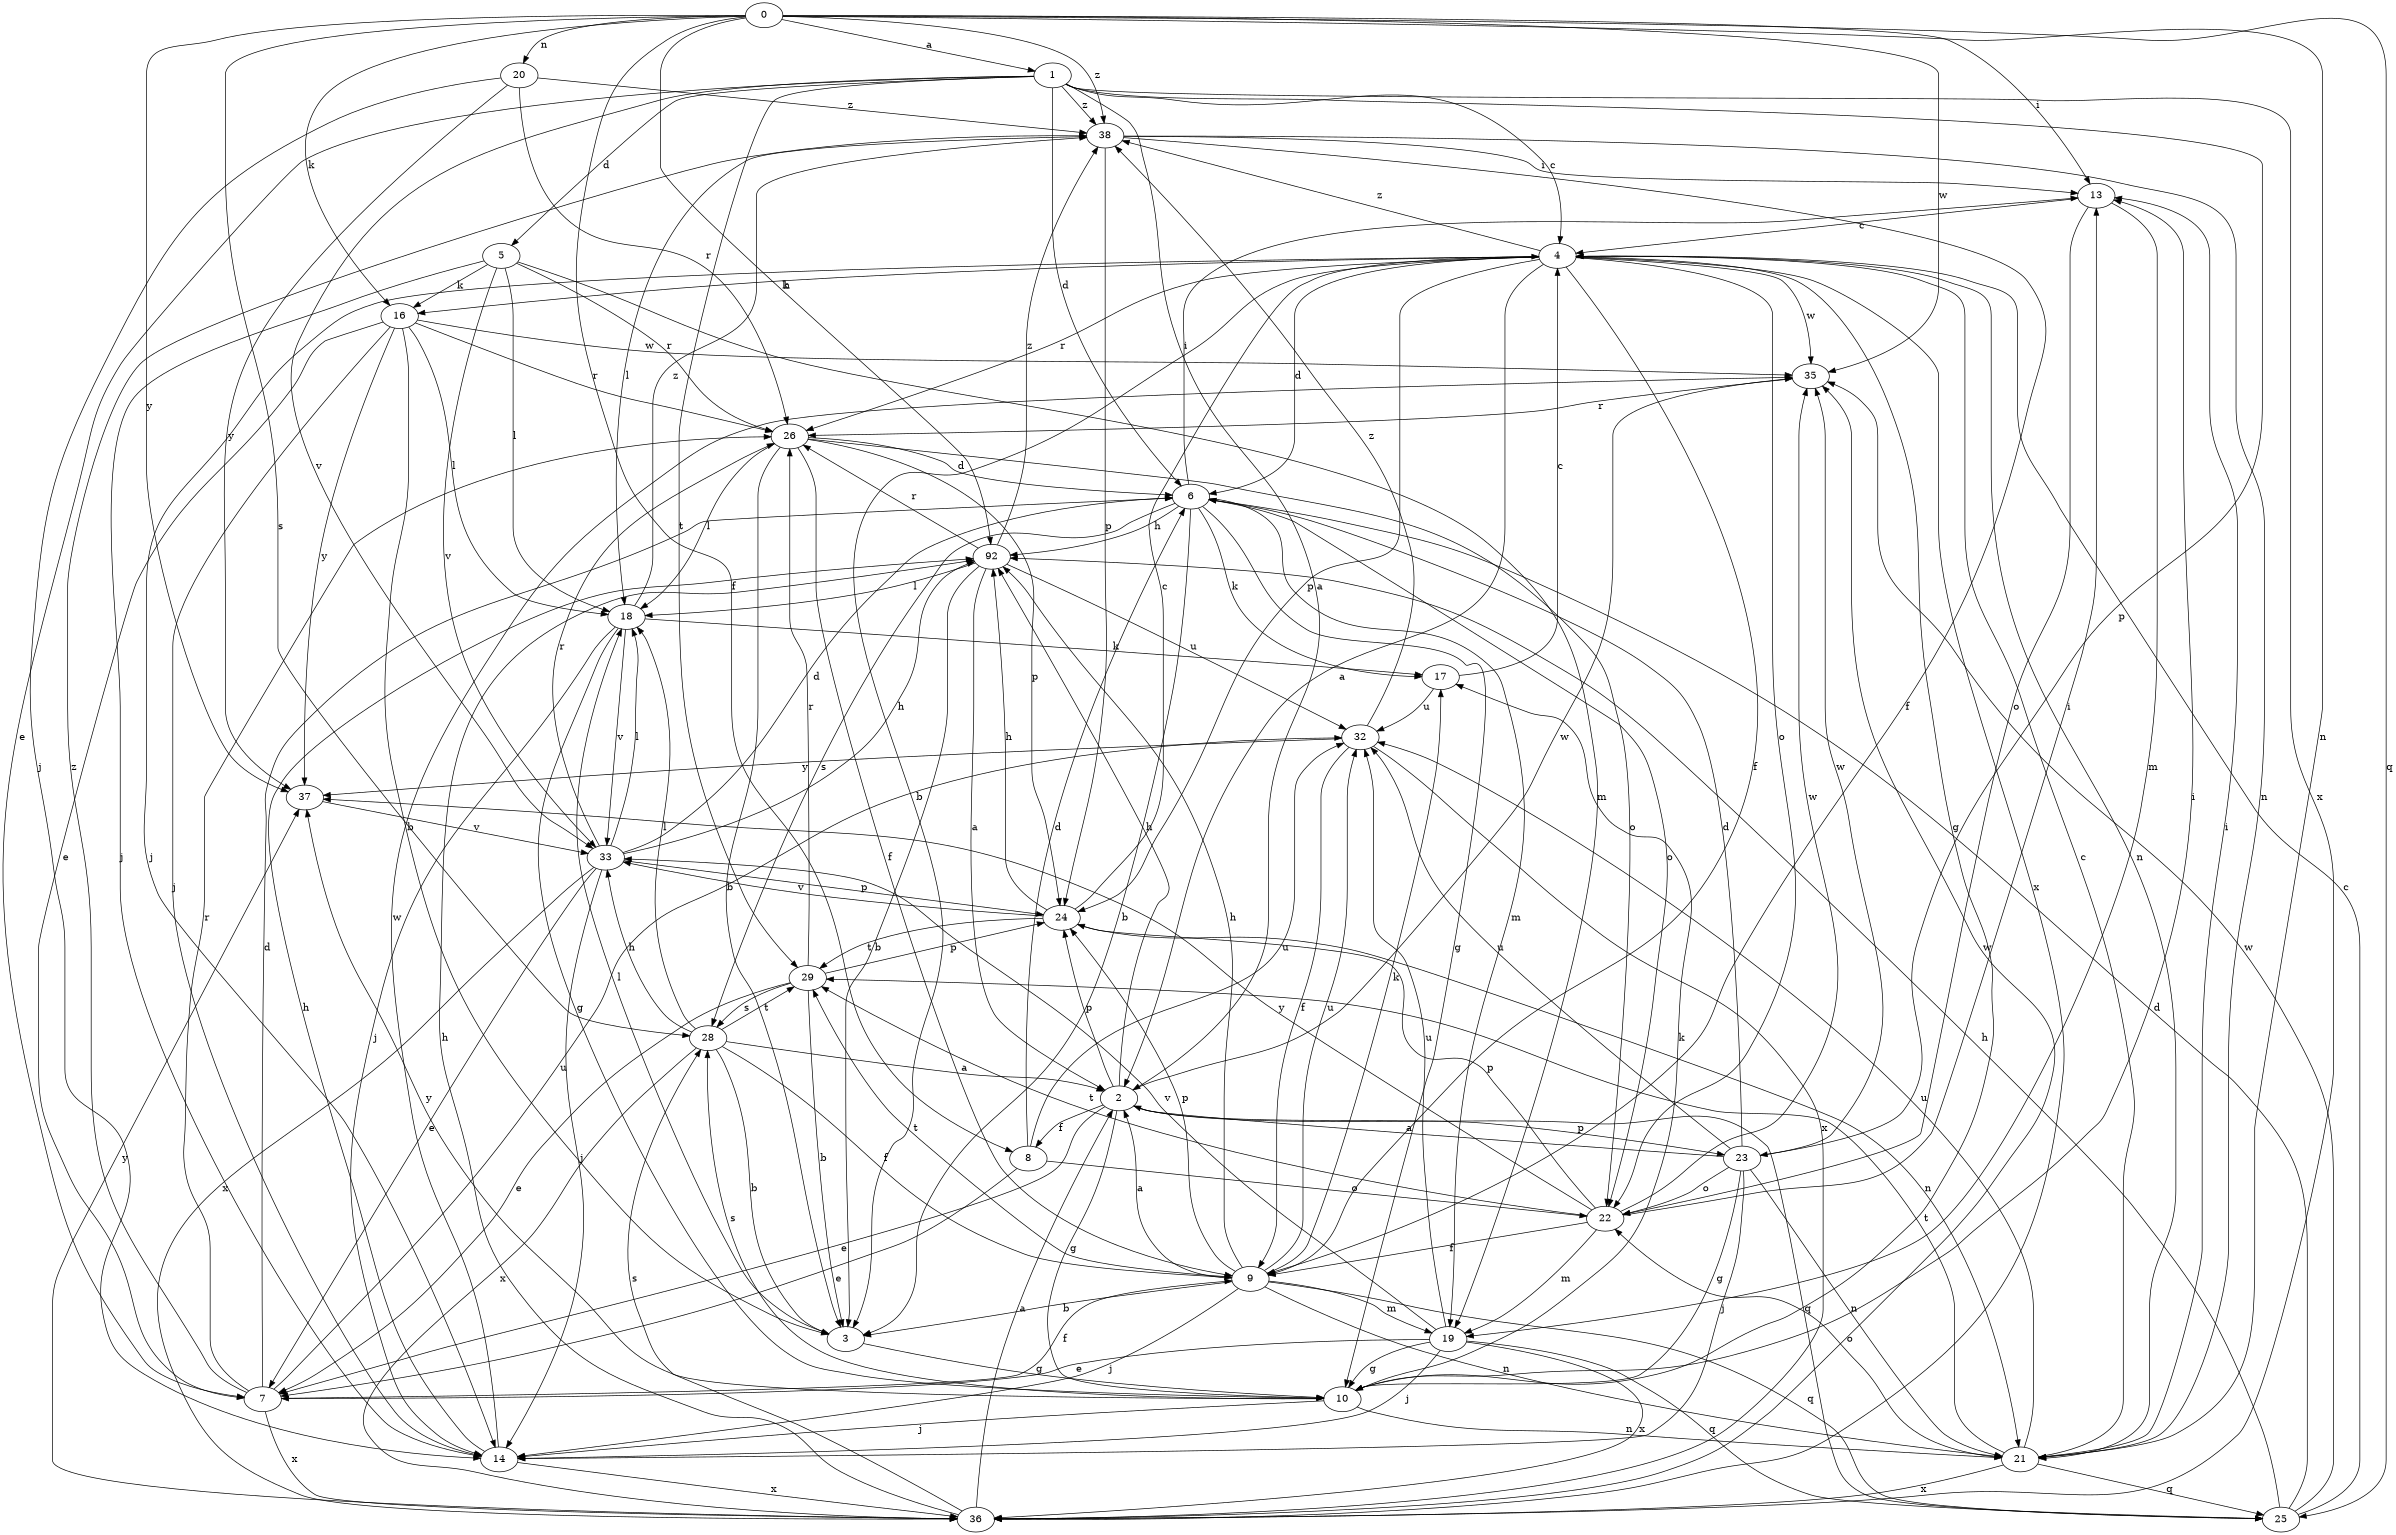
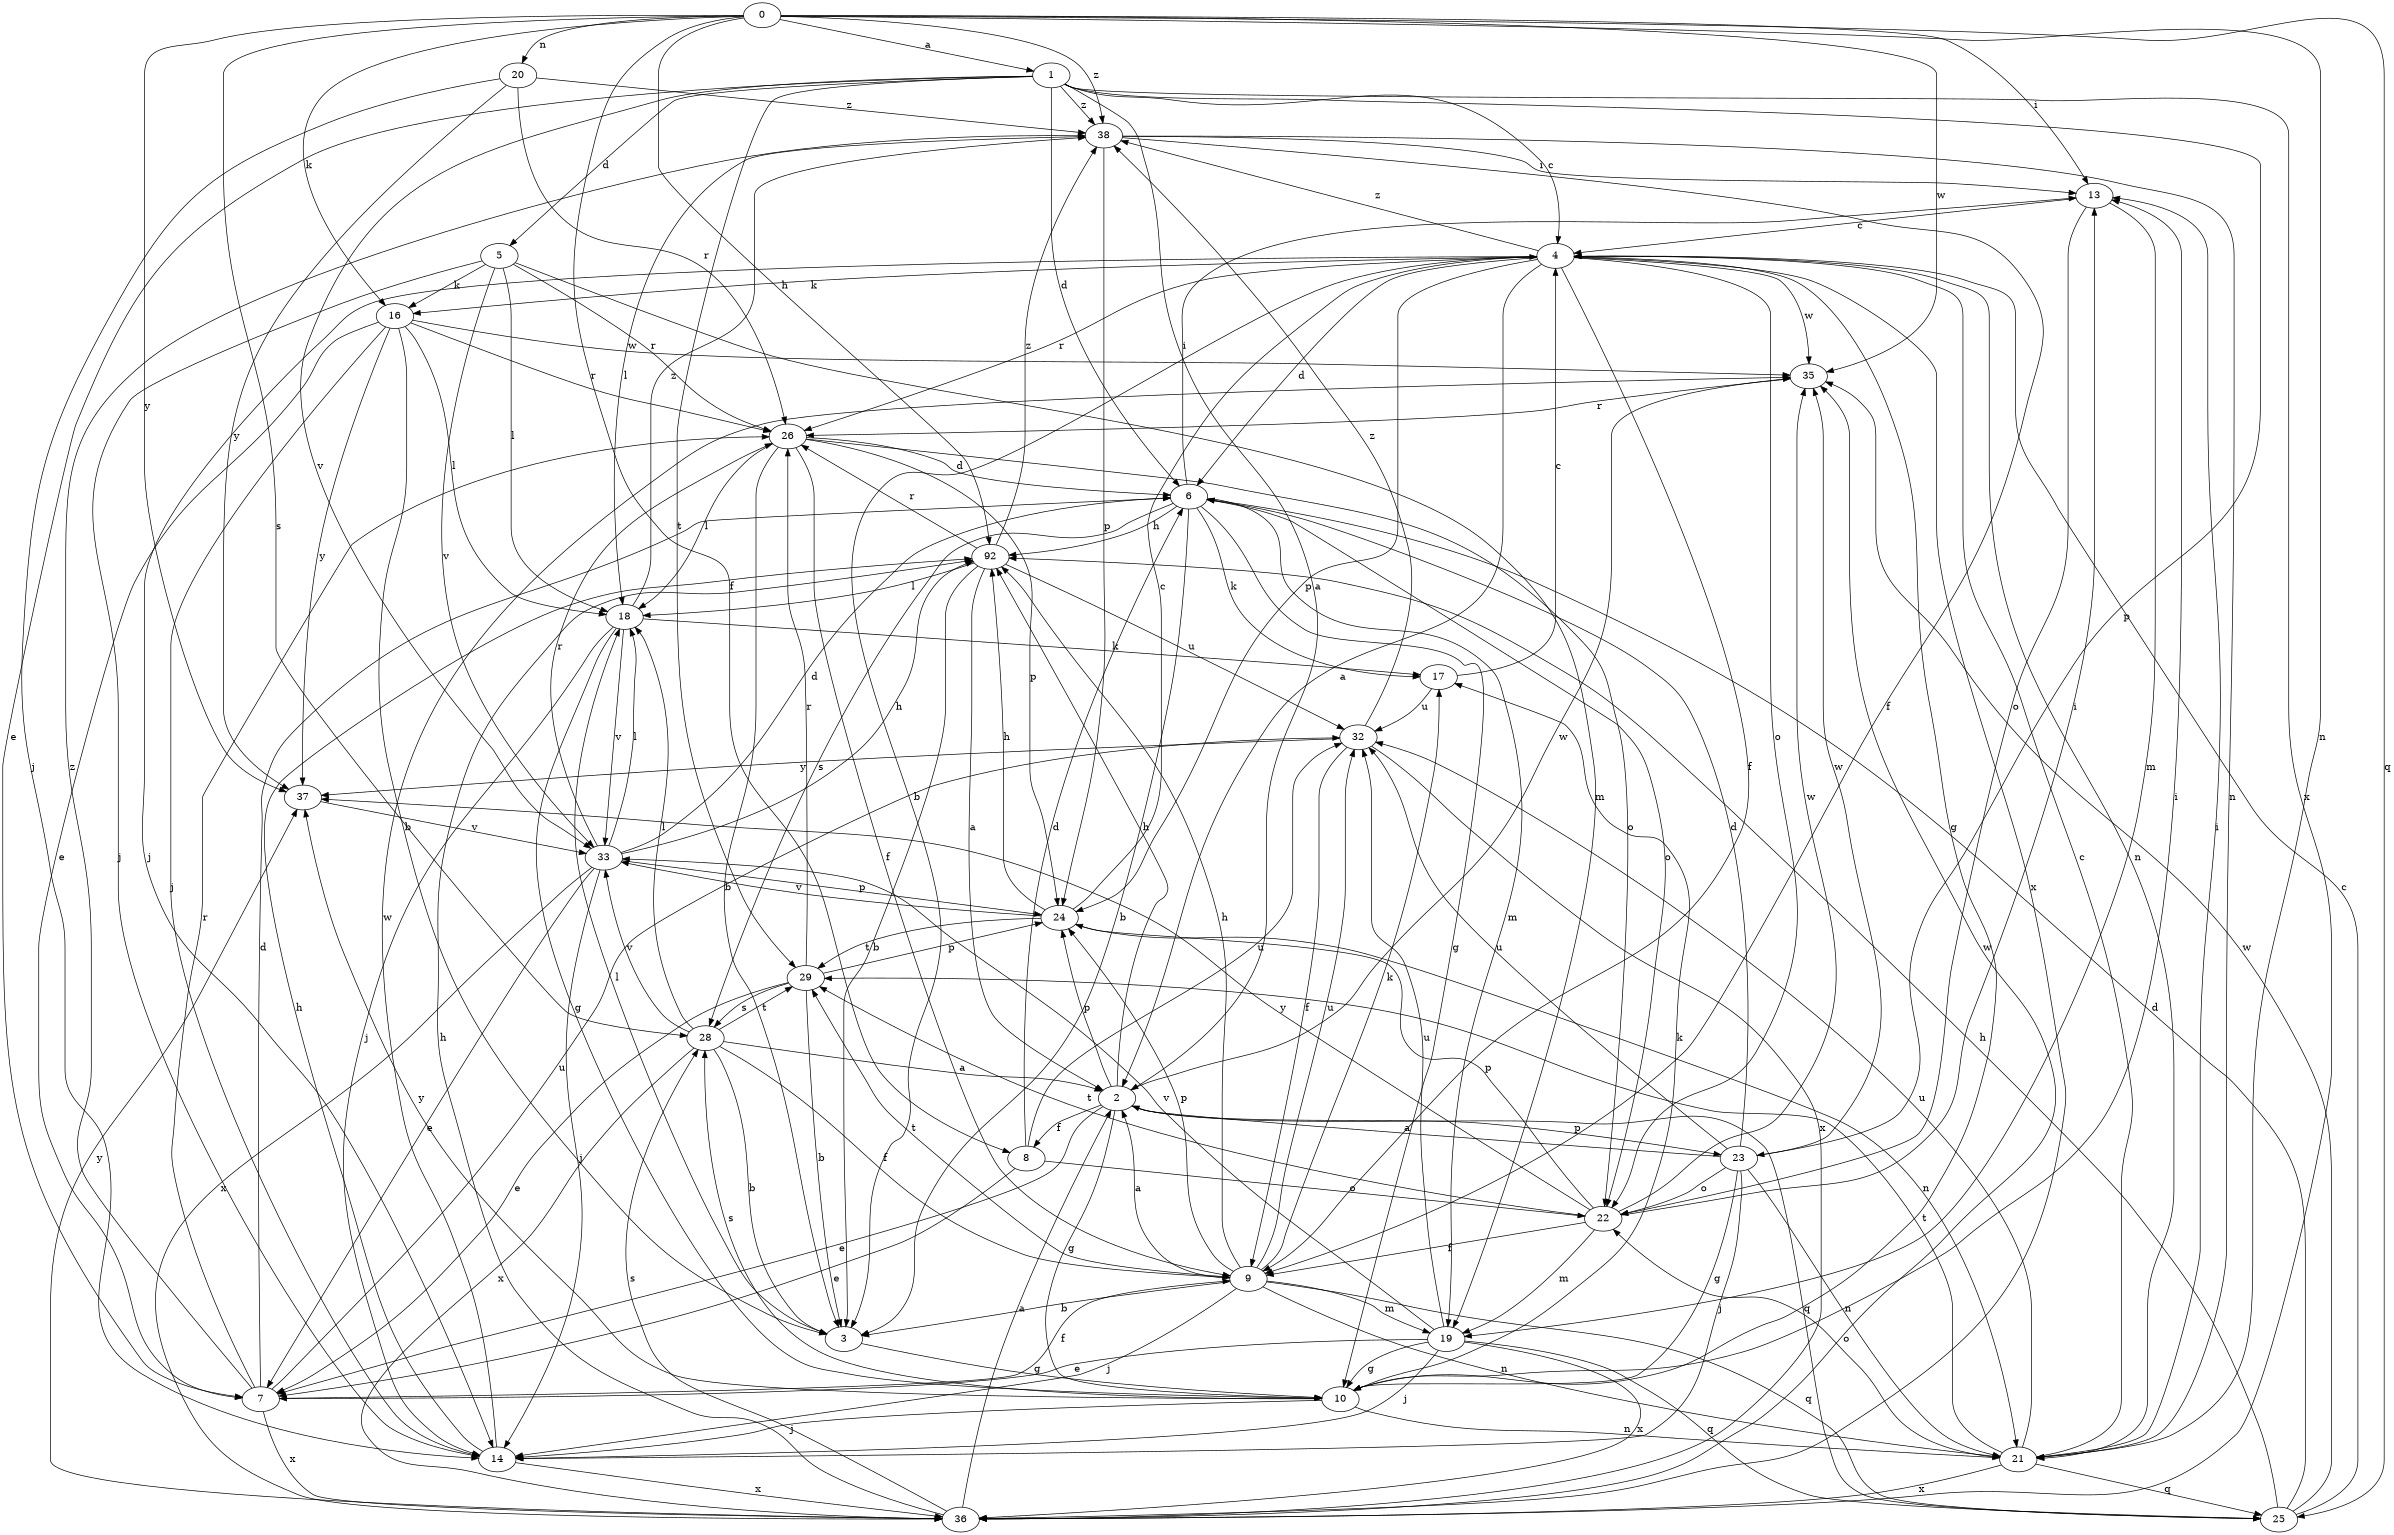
edge "28" -> "33": label "h" -> "v"
